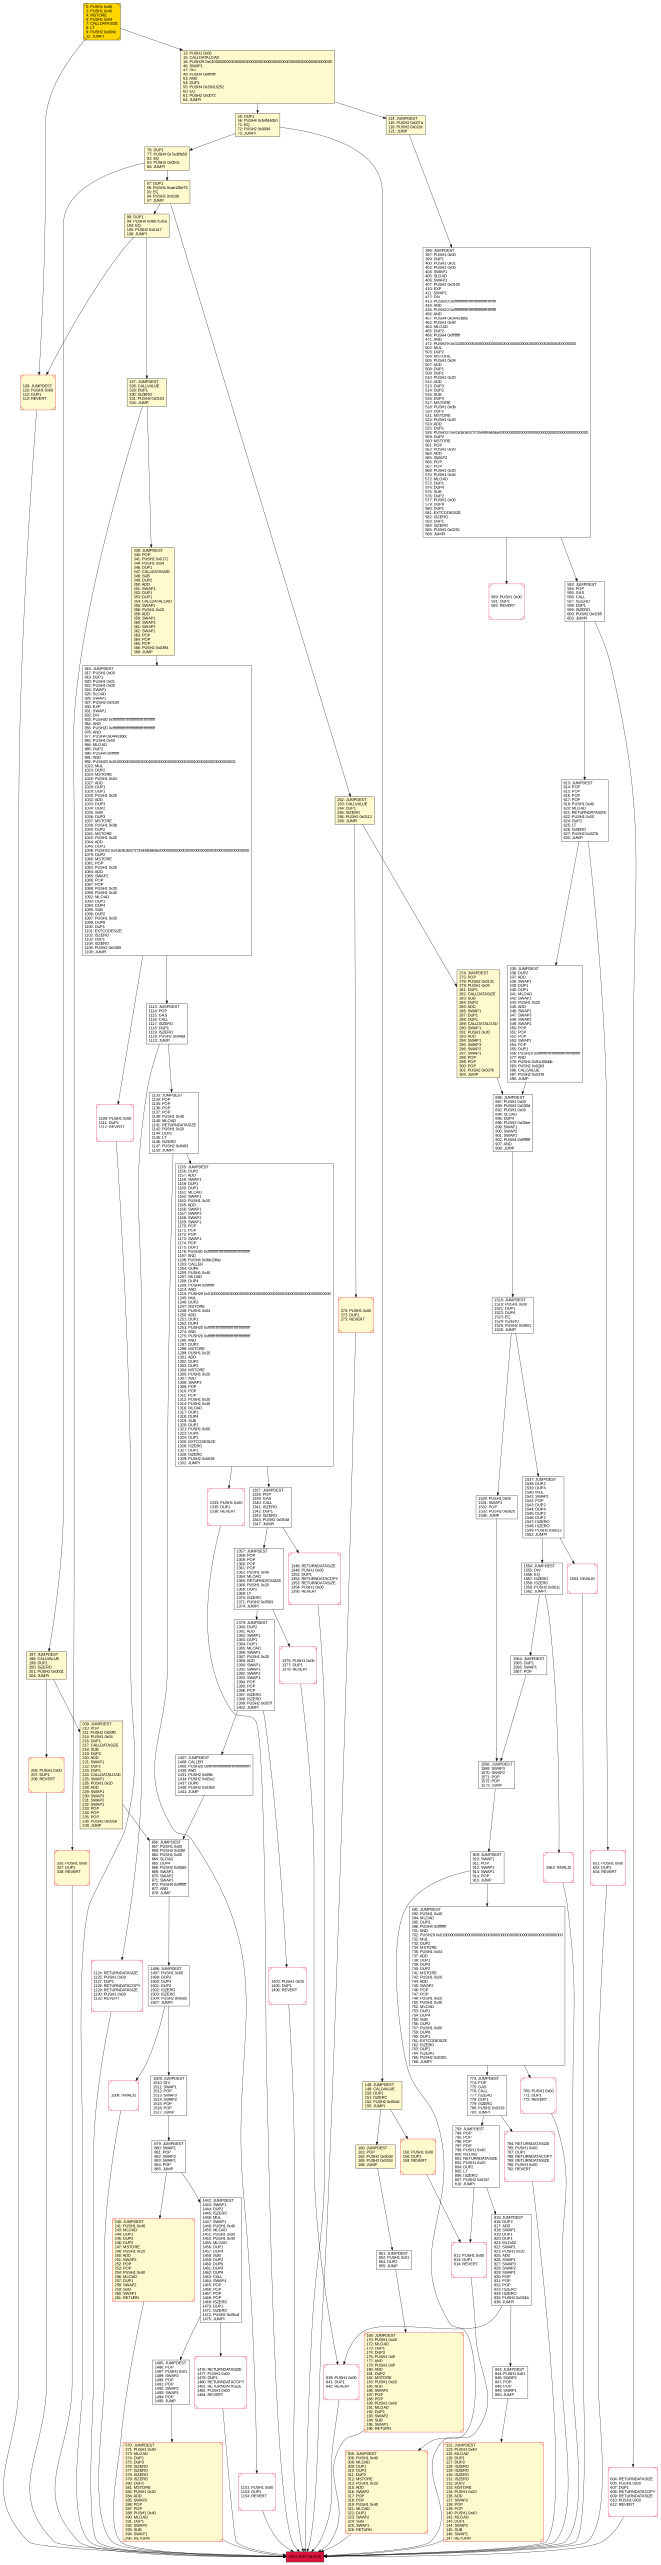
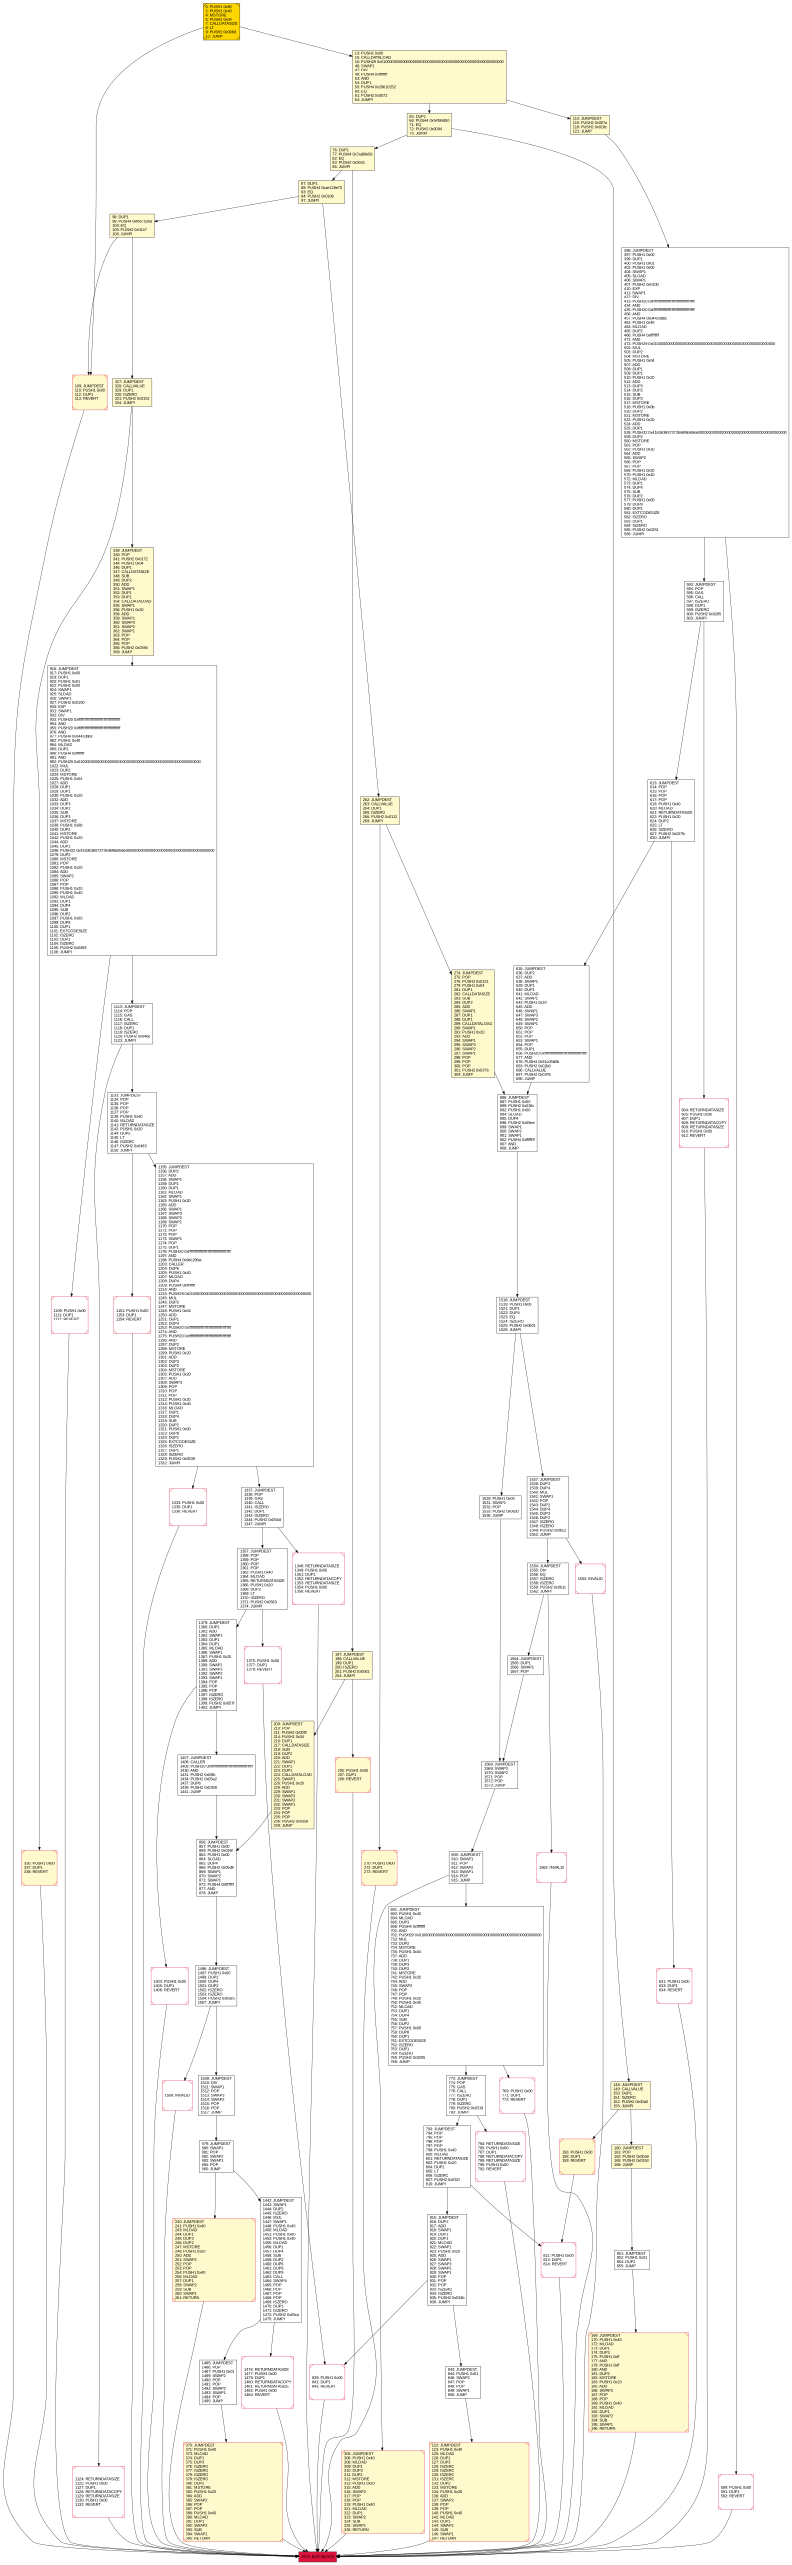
edge "589: PUSH1 0x00 591: DUP1 592: REVERT" -> "1574: EXIT BLOCK": added
